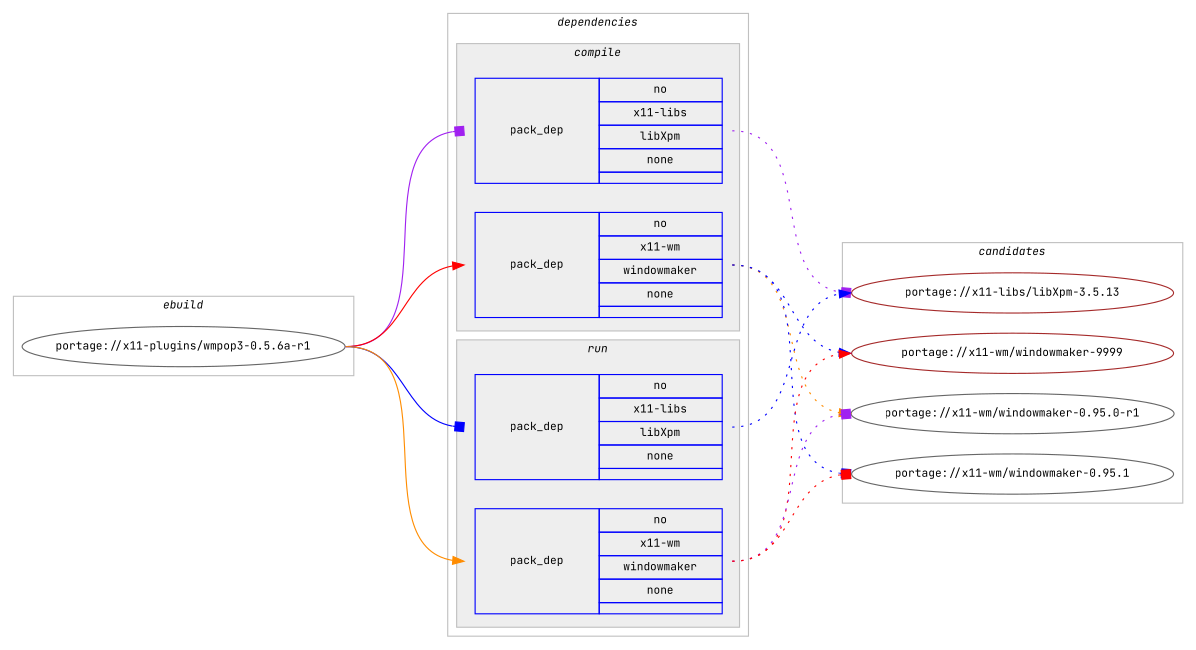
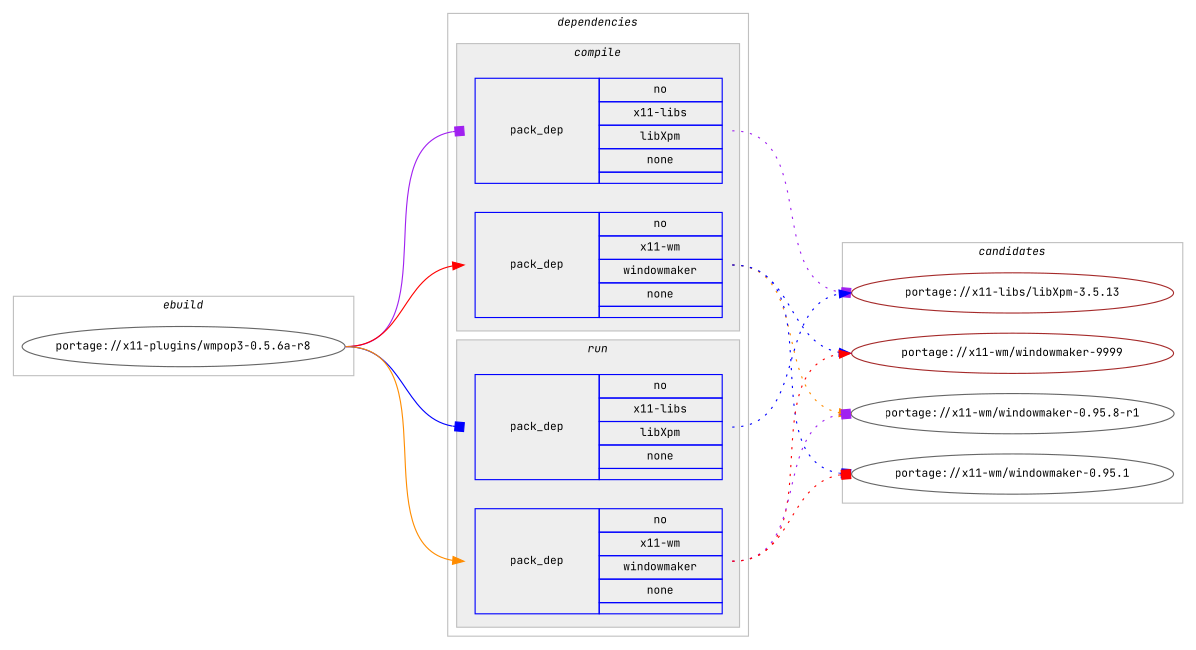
node "portage://x11-plugins/wmpop3-0.5.6a-r1": label "portage://x11-plugins/wmpop3-0.5.6a-r1" -> "portage://x11-plugins/wmpop3-0.5.6a-r8"
node "portage://x11-wm/windowmaker-0.95.0-r1": label "portage://x11-wm/windowmaker-0.95.0-r1" -> "portage://x11-wm/windowmaker-0.95.8-r1"
